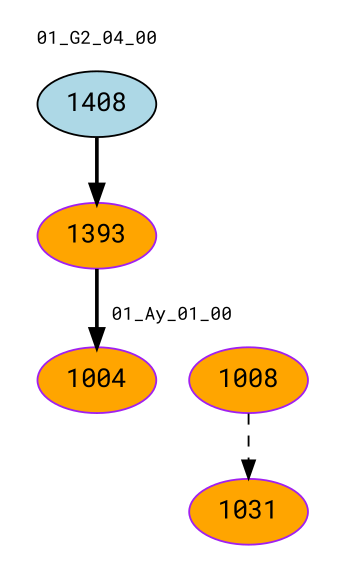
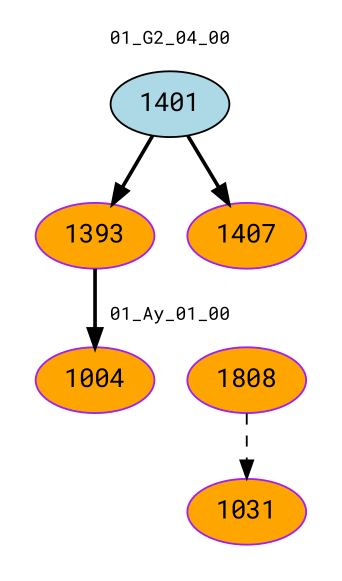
node "1408": label "1408" -> "1401"
node "1407": added
node "1008": label "1008" -> "1808"
